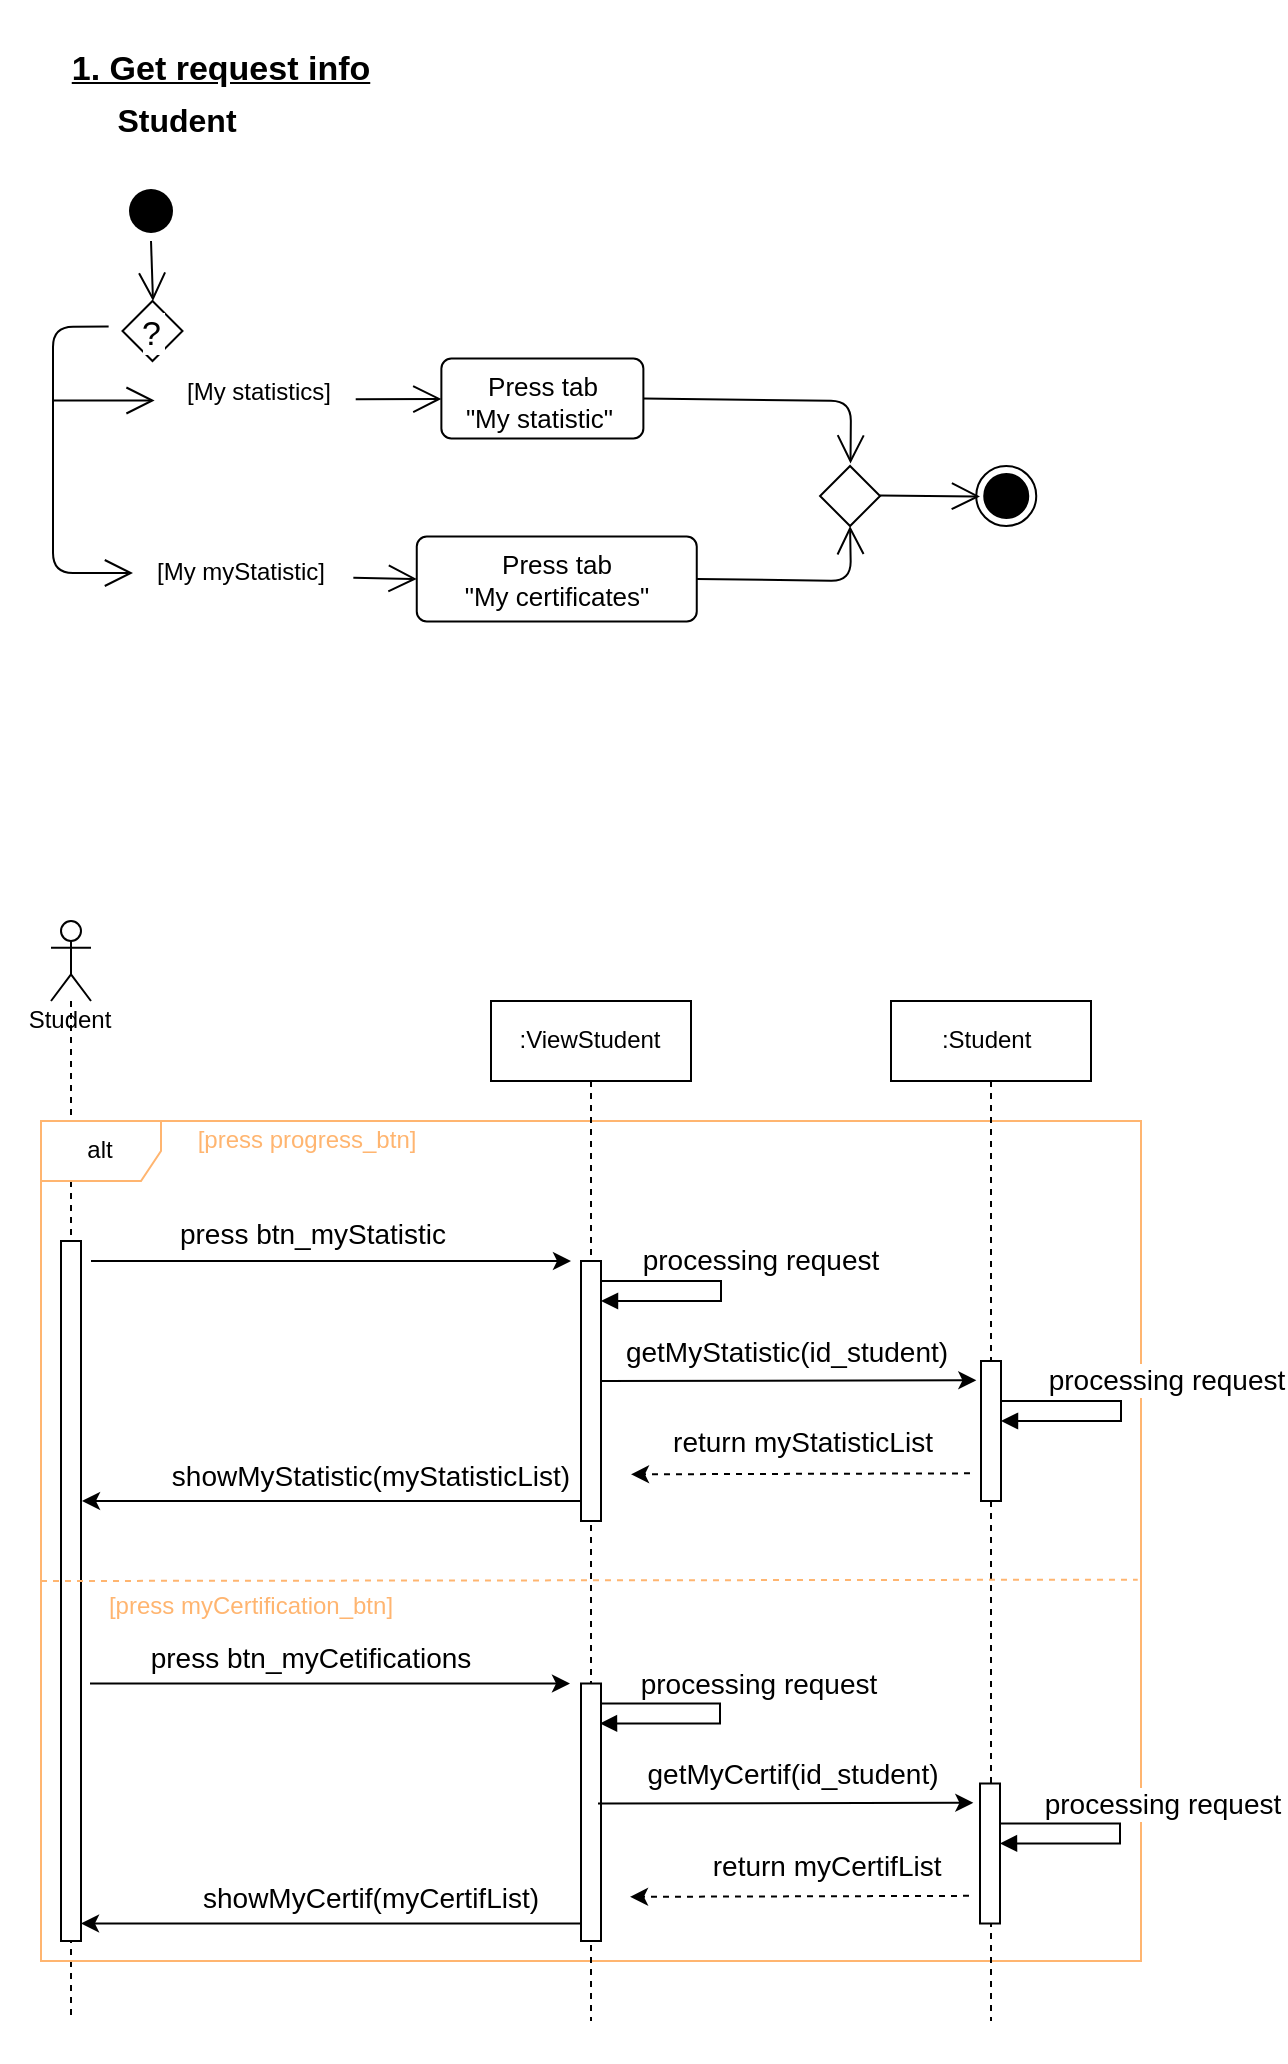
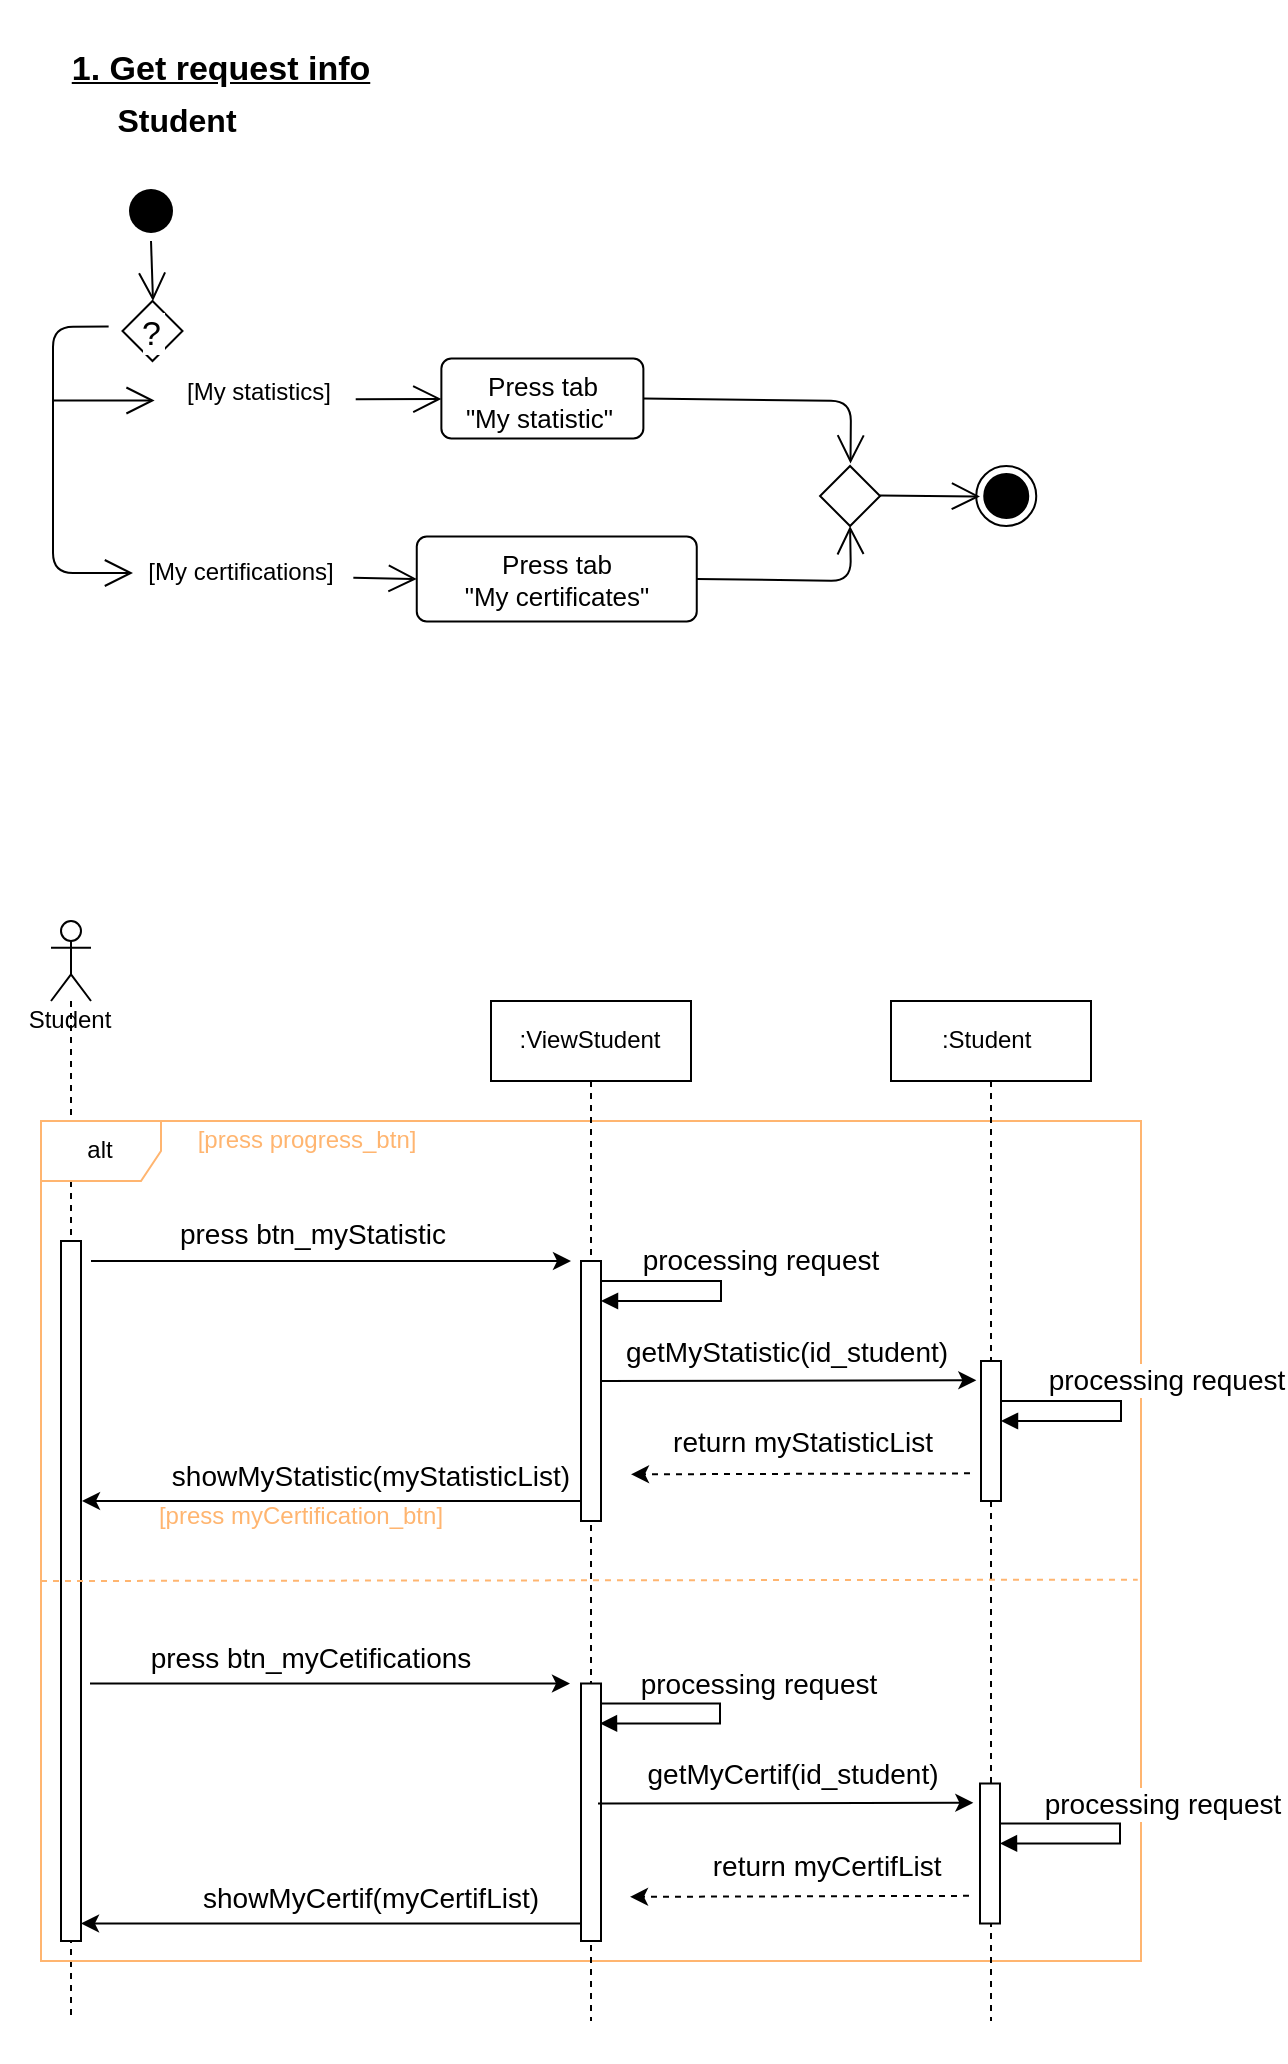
node "[My myStatistic]": label "[My myStatistic]" -> "[My certifications]"
node "[press myCertification_btn]": moved (251, 1606) -> (301, 1516)
